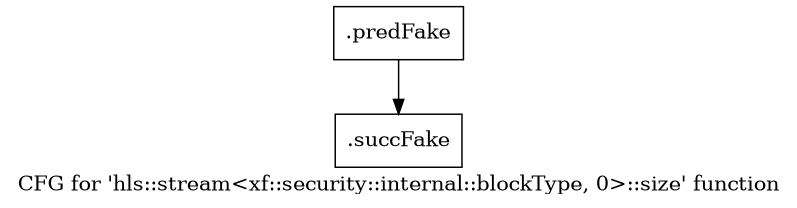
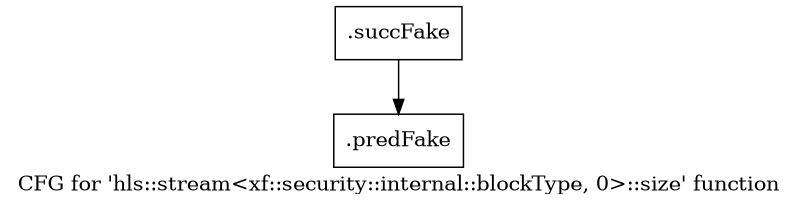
edge ".predFake" -> ".succFake": reversed
